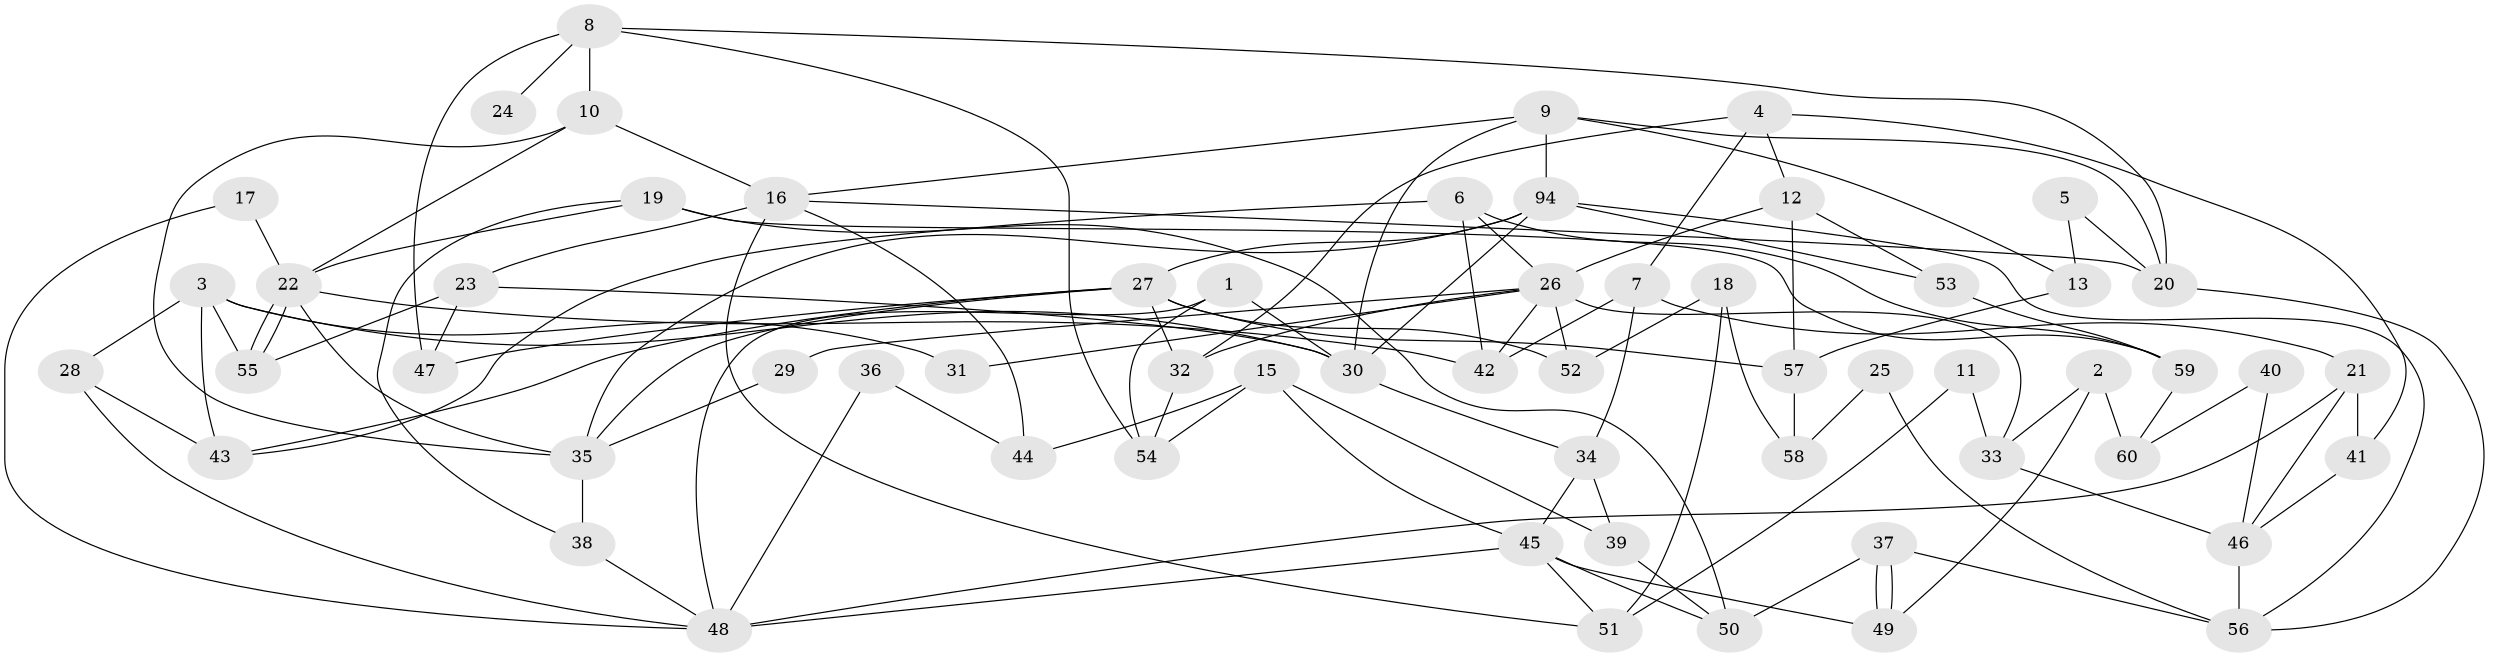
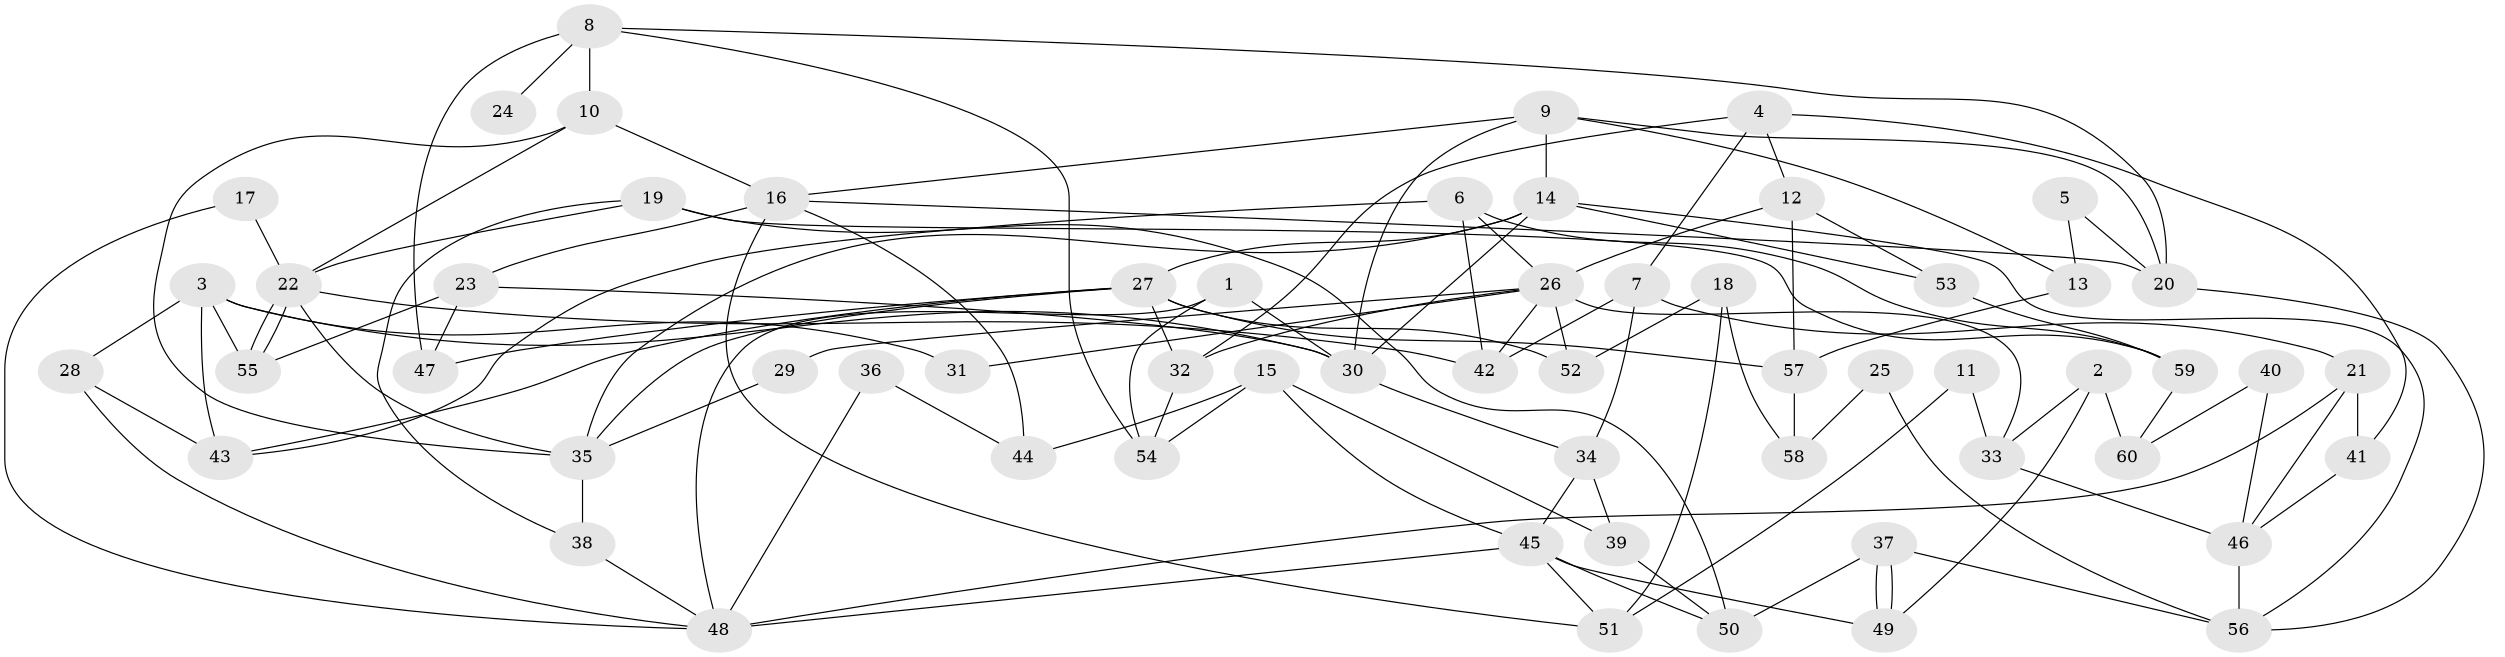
node "94": label "94" -> "14"
